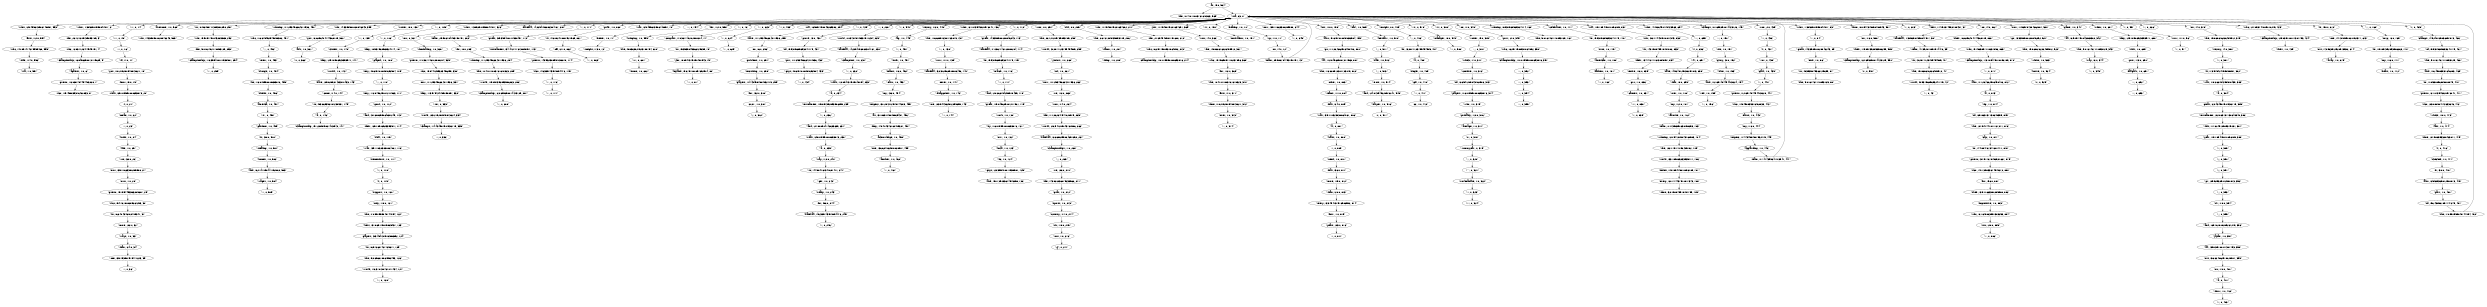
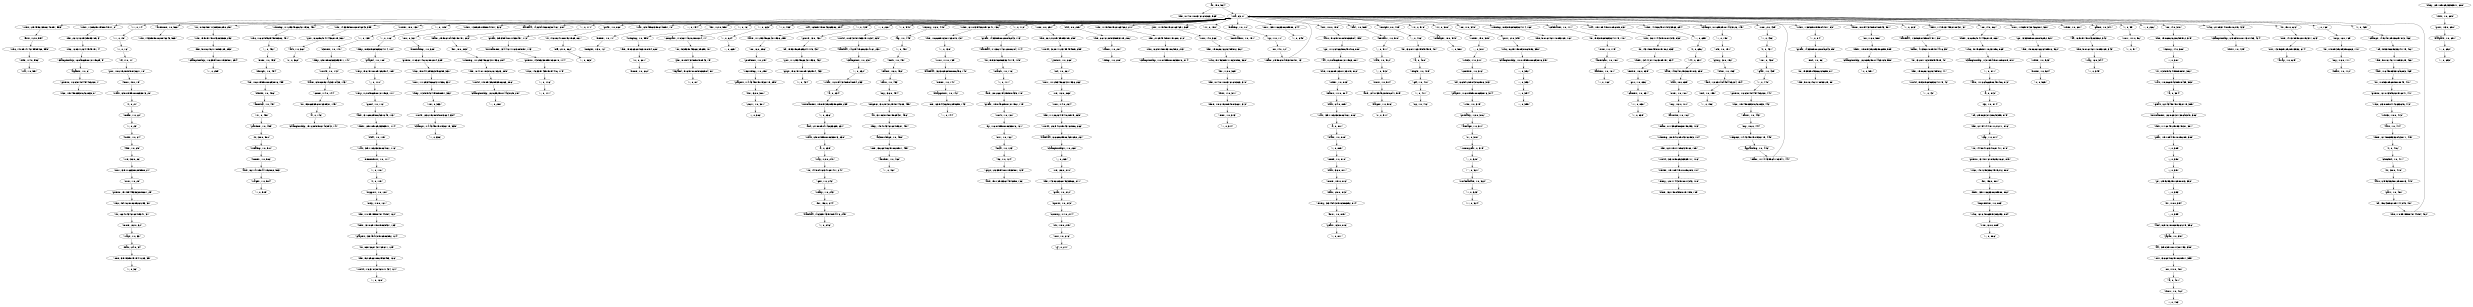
edge "('when', 1.0, 687)" -> "('they', -25.18506523353571, 688)": removed
